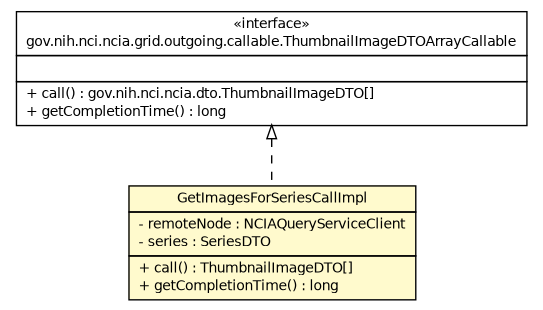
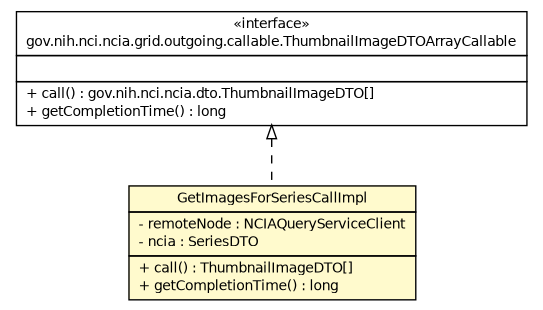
node "GetImagesForSeriesCallImpl": text "- series : SeriesDTO" -> "- ncia : SeriesDTO"
